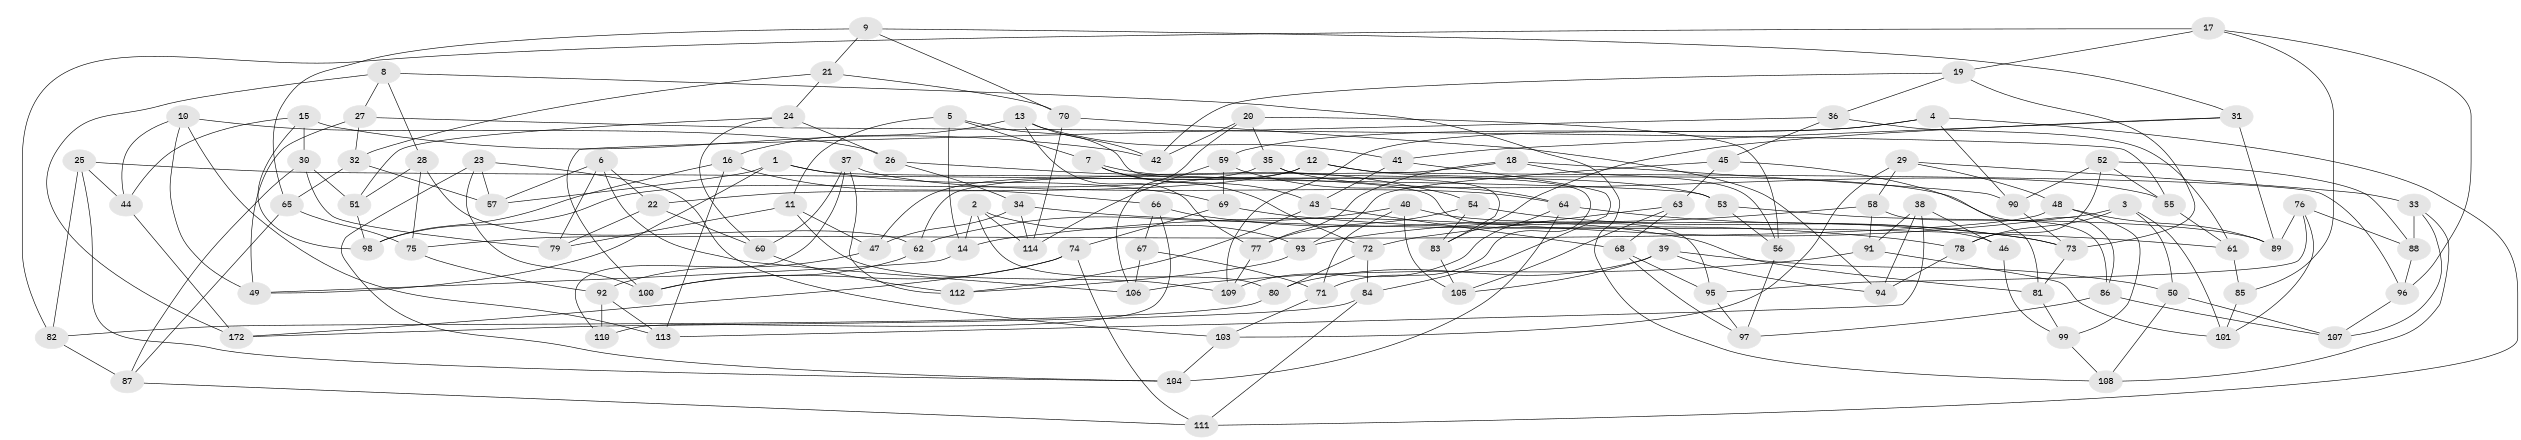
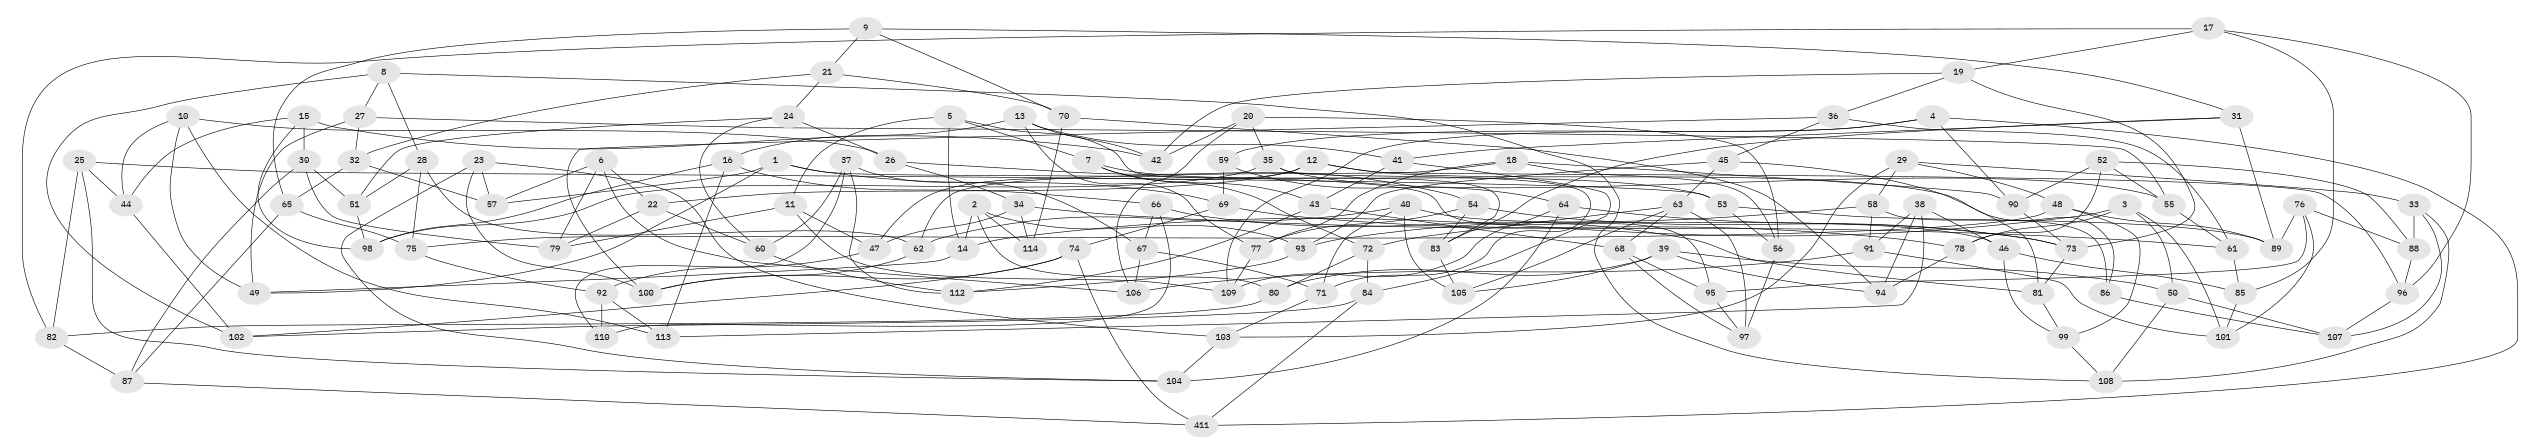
edge "37" -- "64": now "37" -- "67"
edge "59" -- "114": removed
edge "46" -- "85": added
edge "86" -- "97": now "63" -- "97"
node "172": label "172" -> "102"
node "111": label "111" -> "411"
